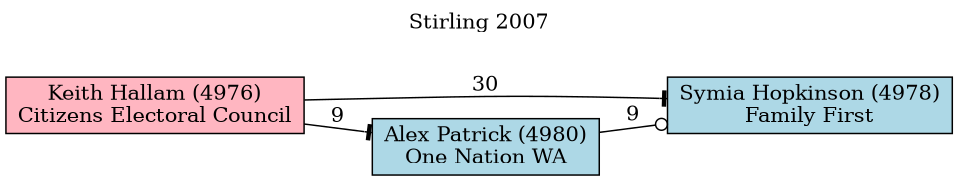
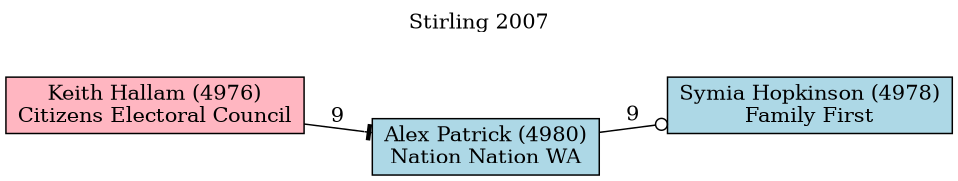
edge "Keith Hallam (4976) Citizens Electoral Council" -> "Symia Hopkinson (4978) Family First": removed, label "30"
node "Alex Patrick (4980) One Nation WA": label "Alex Patrick (4980) One Nation WA" -> "Alex Patrick (4980) Nation Nation WA"
